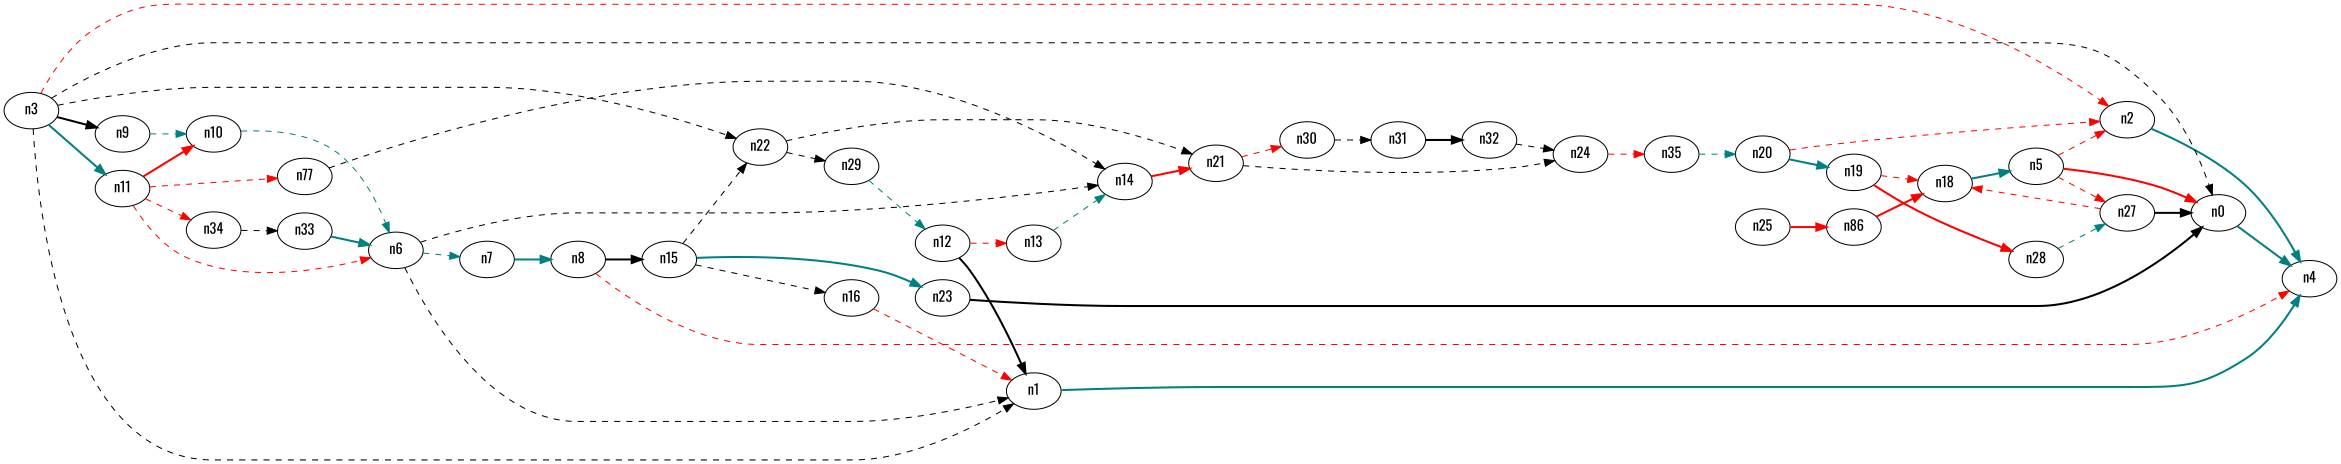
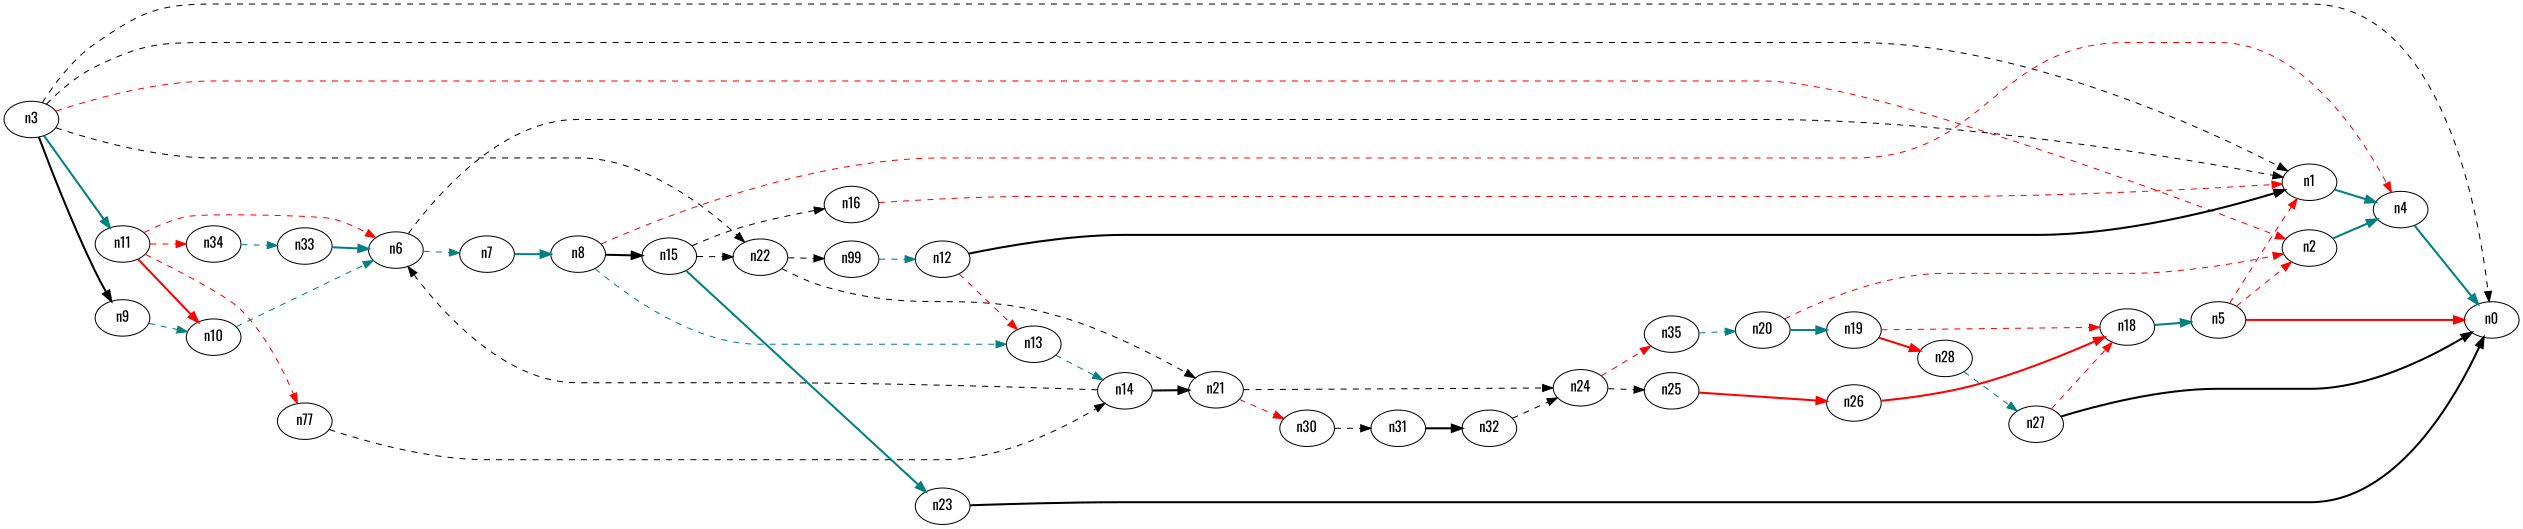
node "n29": label "n29" -> "n99"
edge "n14" -> "n21": color red -> black
edge "n5" -> "n27": now "n5" -> "n1"
edge "n6" -> "n14": reversed
node "n86": label "n86" -> "n26"
edge "n34" -> "n33": color black -> teal
edge "n0" -> "n4": reversed
edge "n8" -> "n13": added
edge "n24" -> "n25": added
